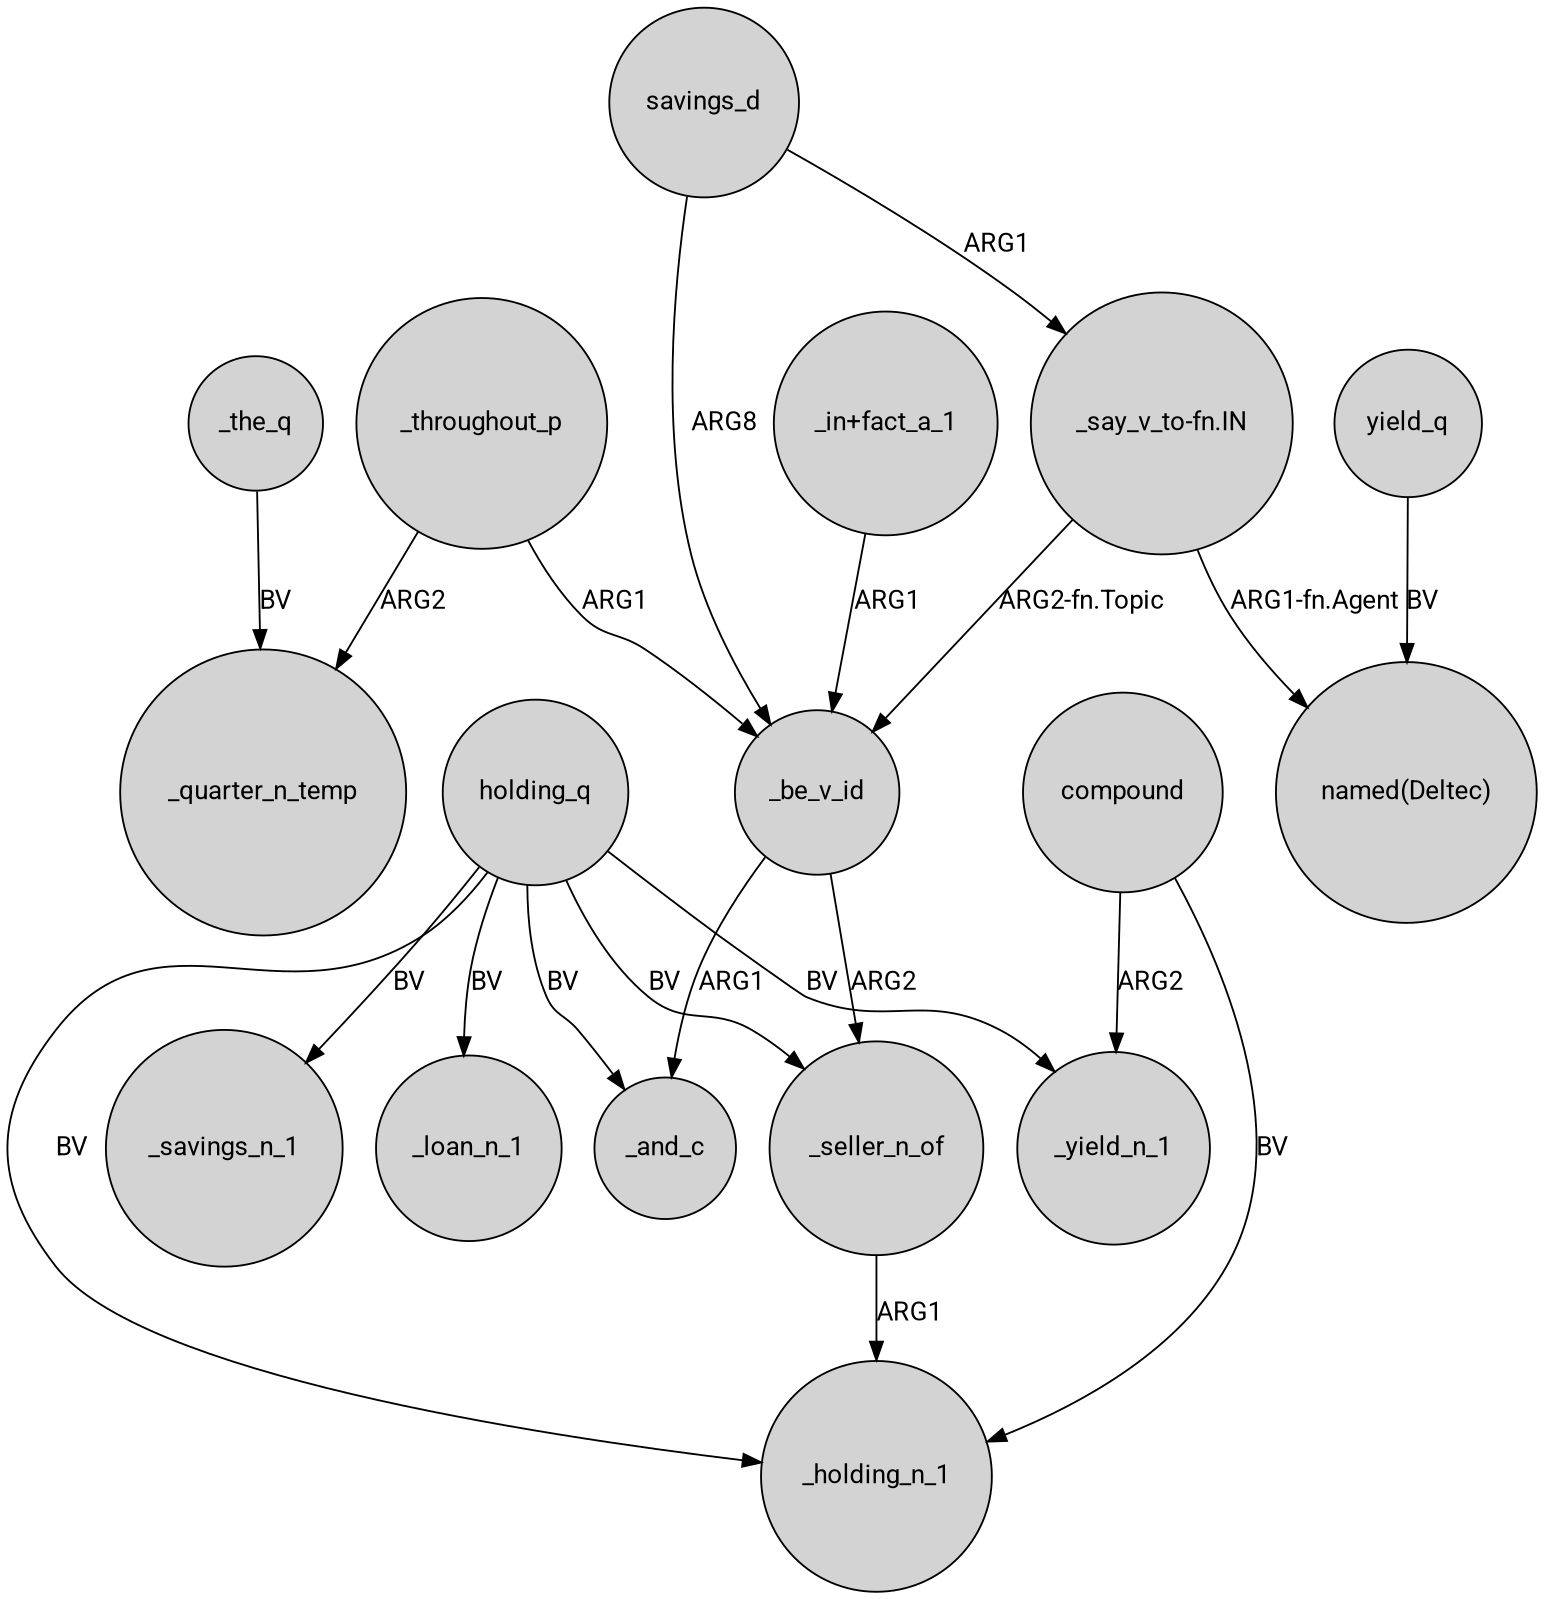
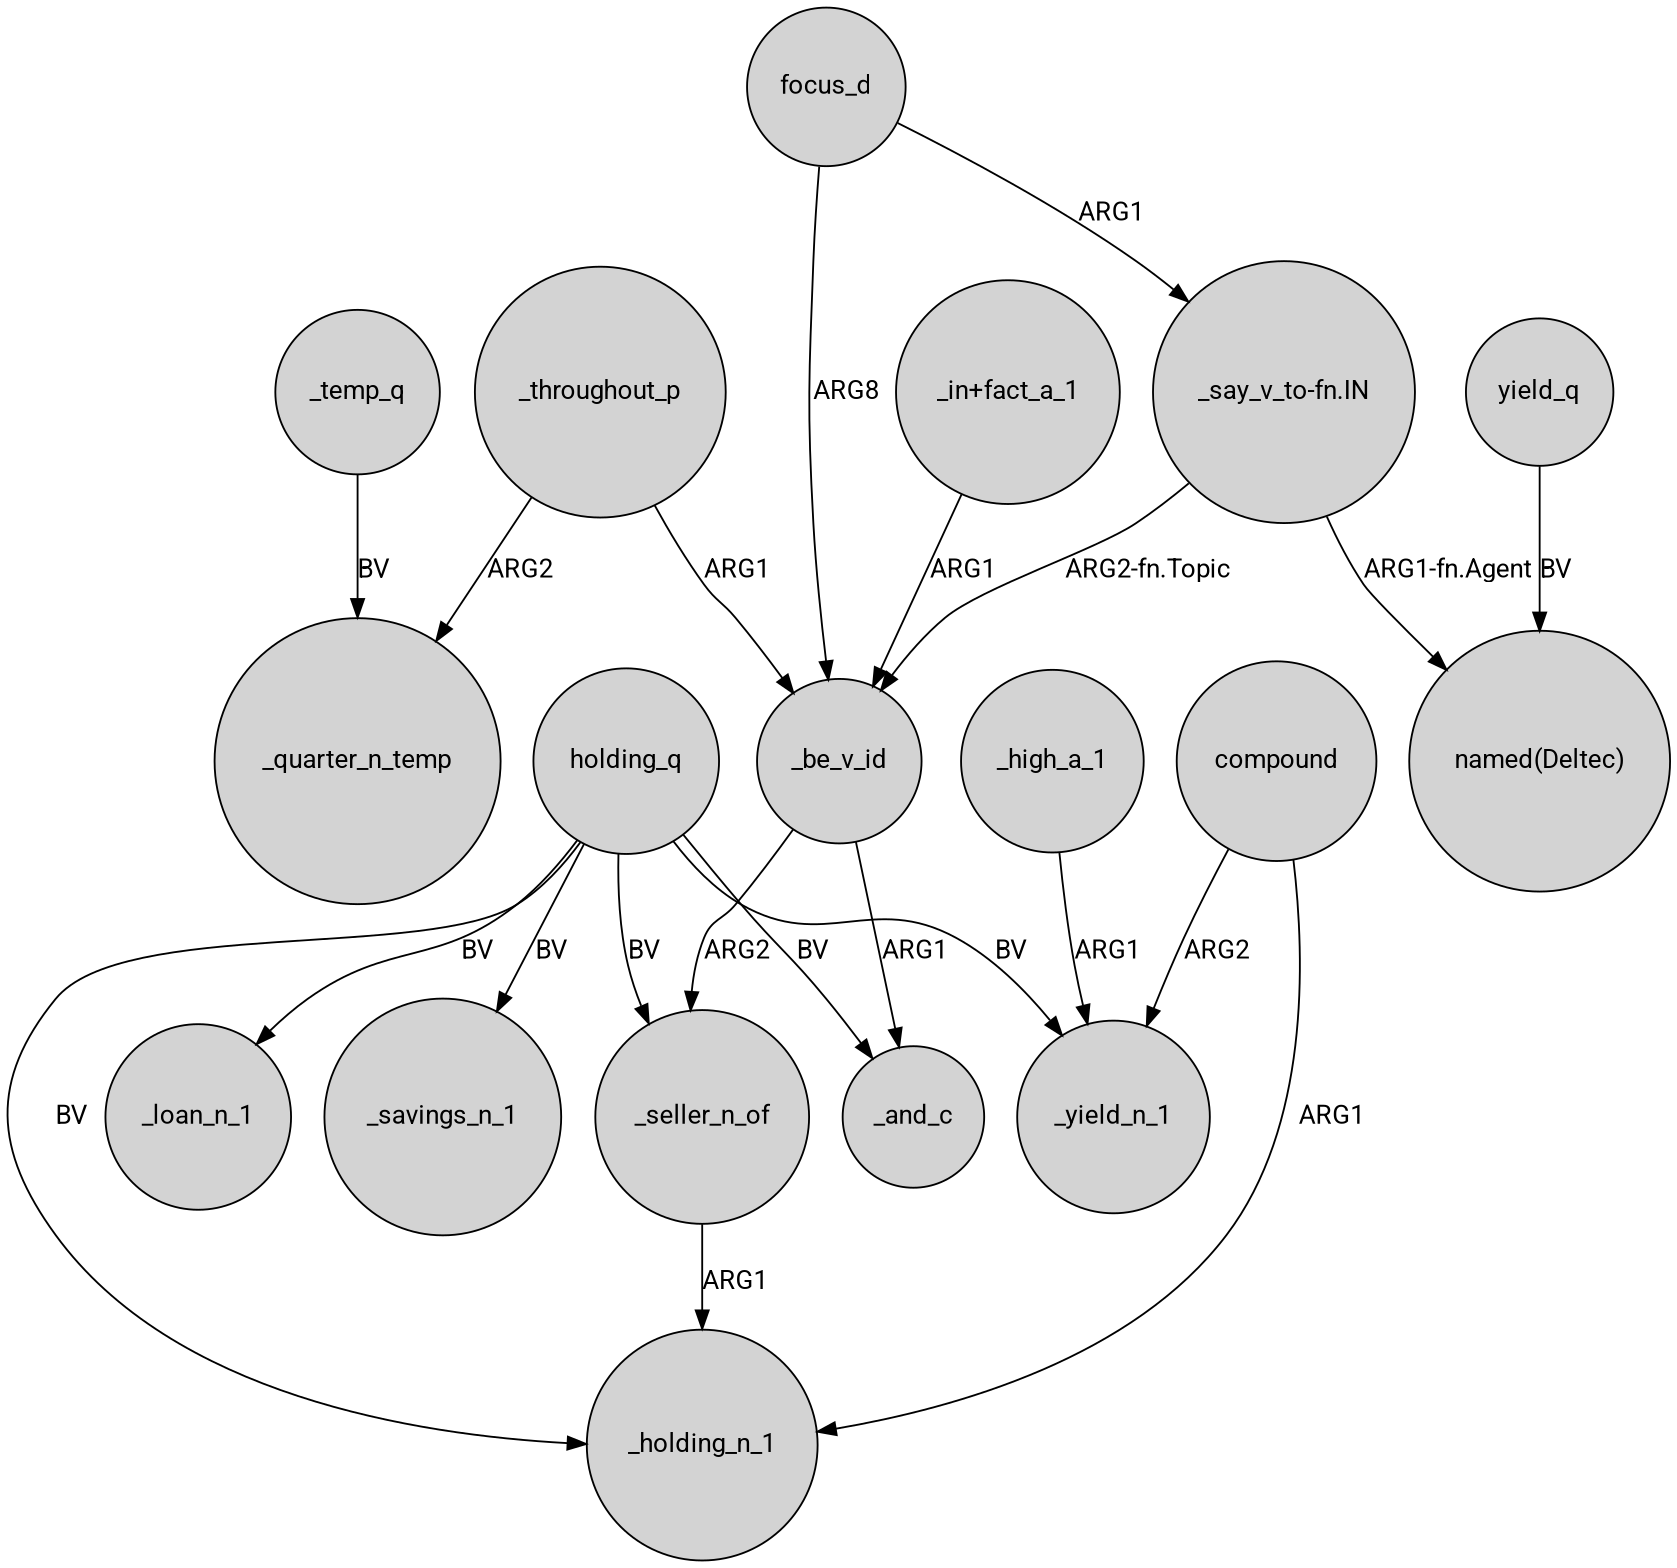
node "savings_d": label "savings_d" -> "focus_d"
node "_the_q": label "_the_q" -> "_temp_q"
node "_high_a_1": added
edge "compound" -> "_holding_n_1": label "BV" -> "ARG1"
